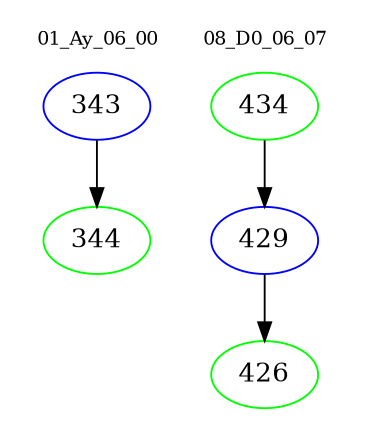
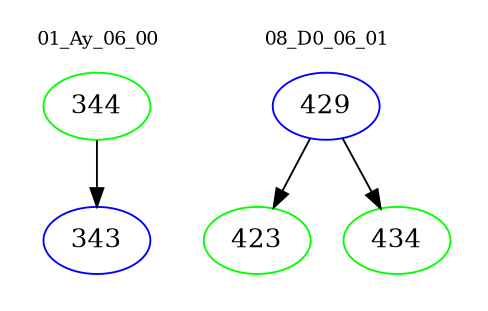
cluster "08_D0_06_07": label "08_D0_06_07" -> "08_D0_06_01"
edge "343" -> "344": reversed
edge "434" -> "429": reversed
node "426": label "426" -> "423"
